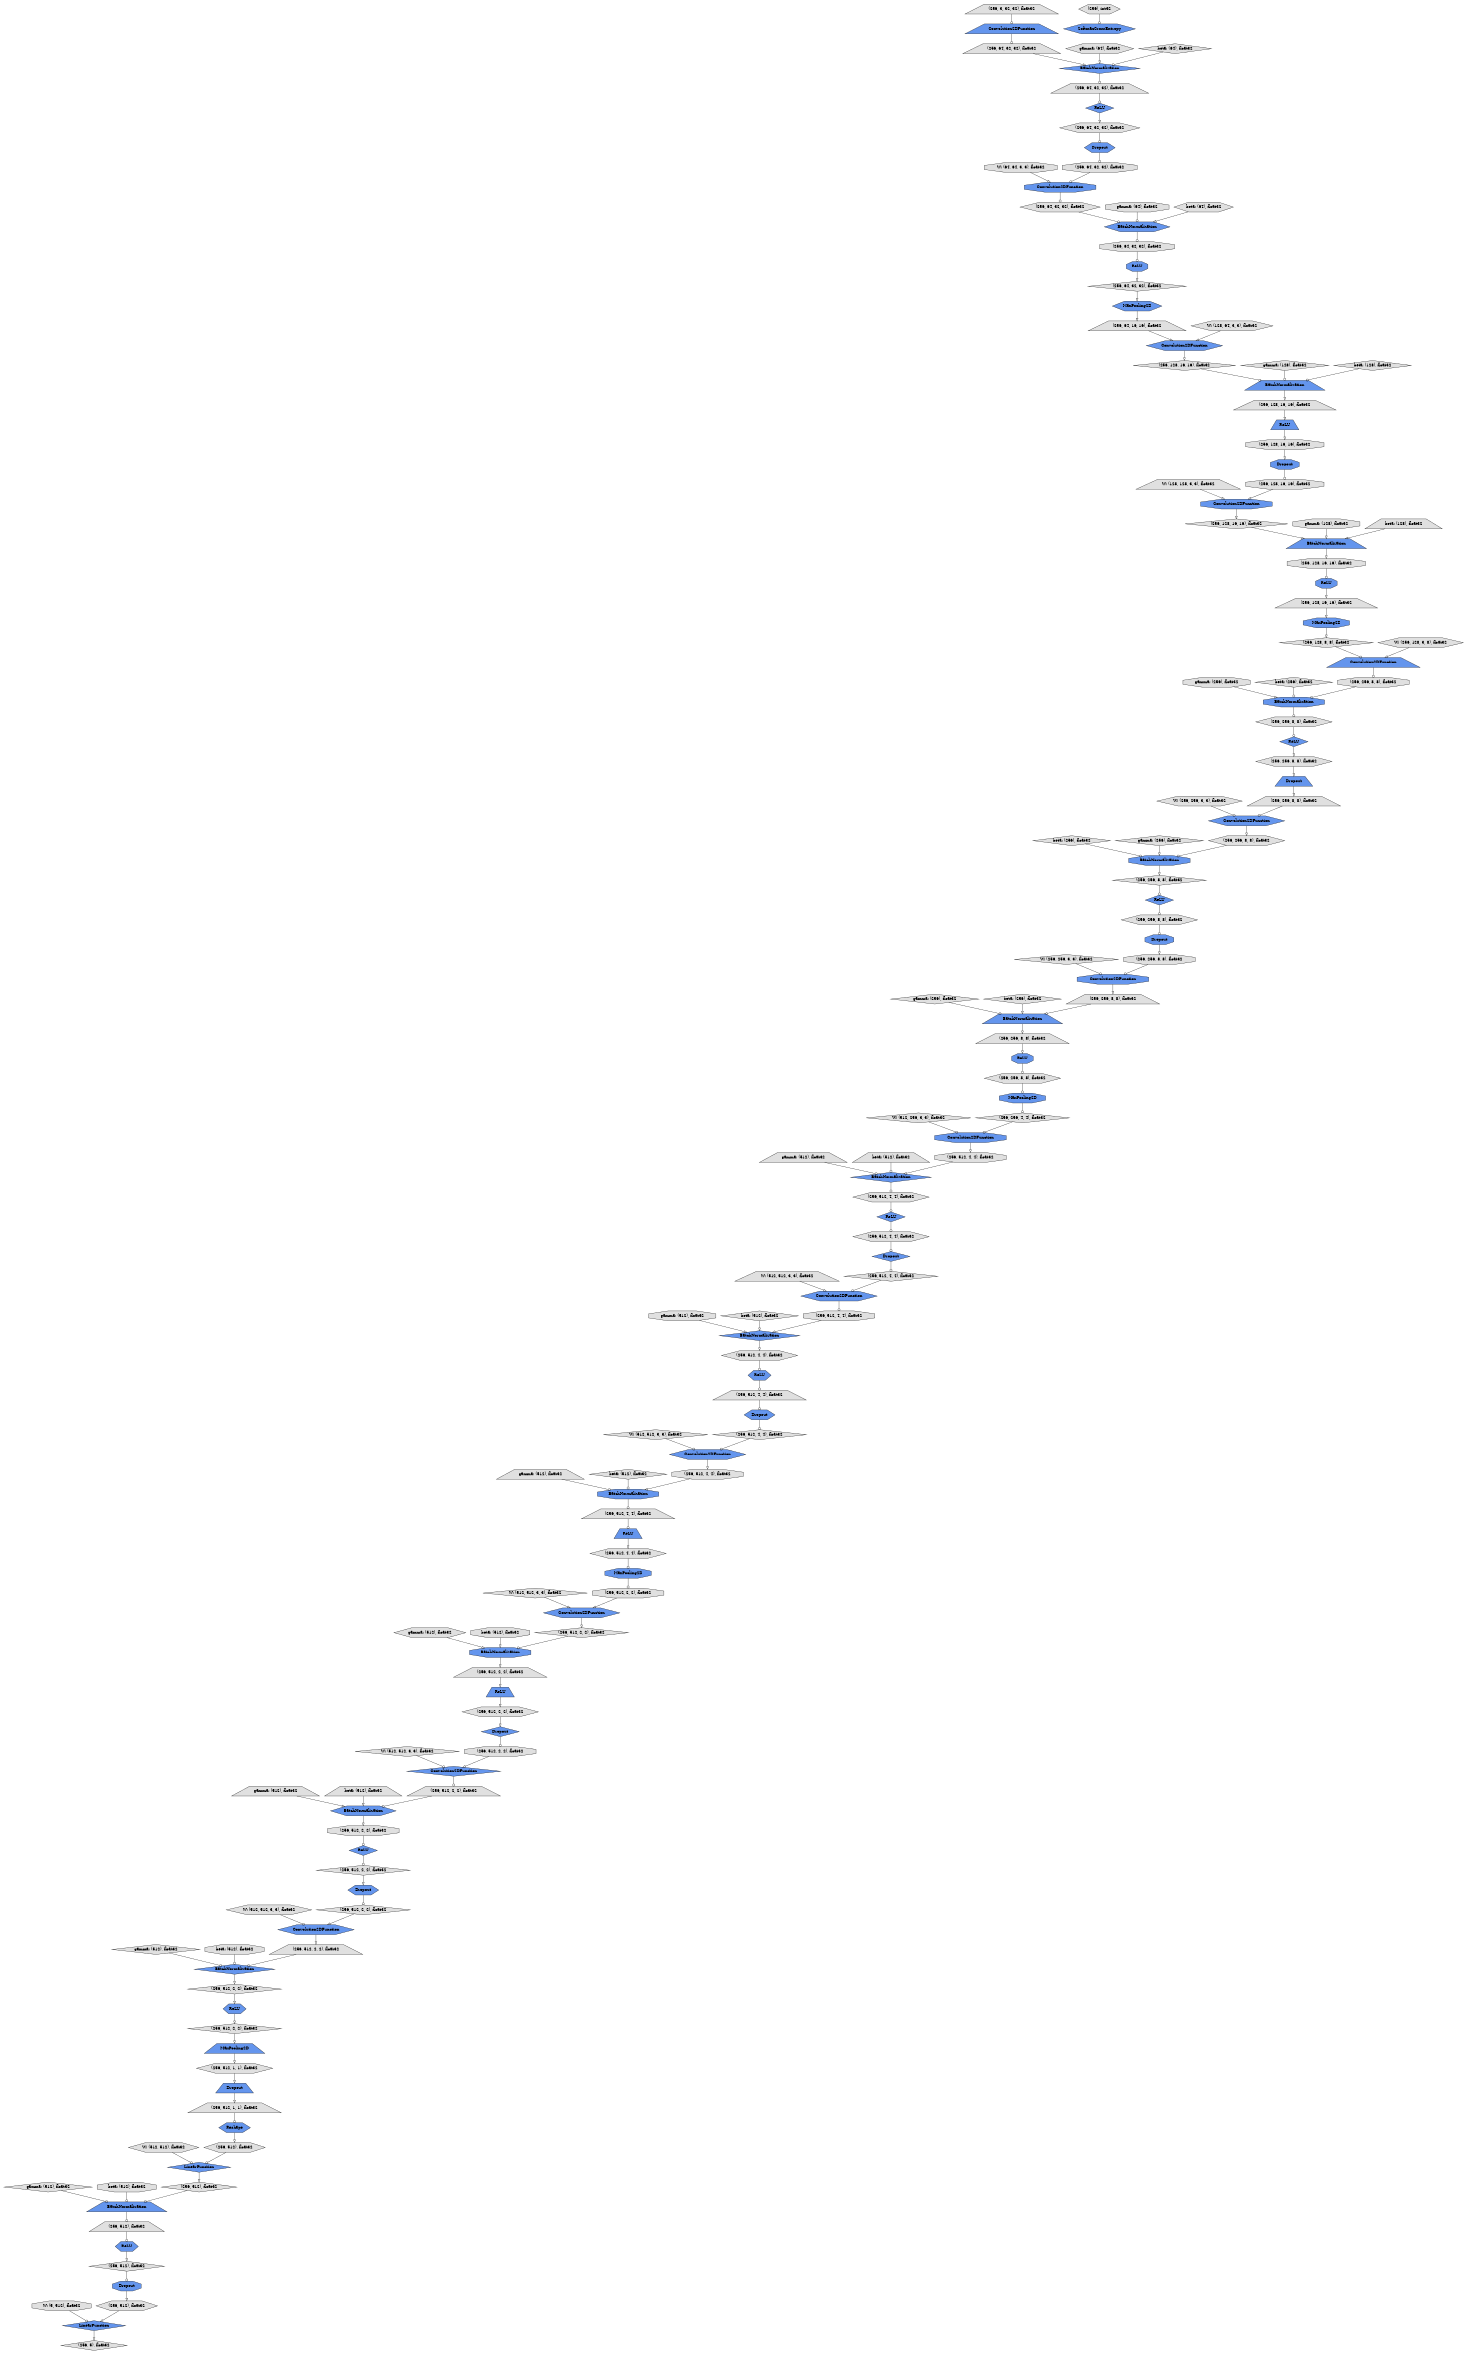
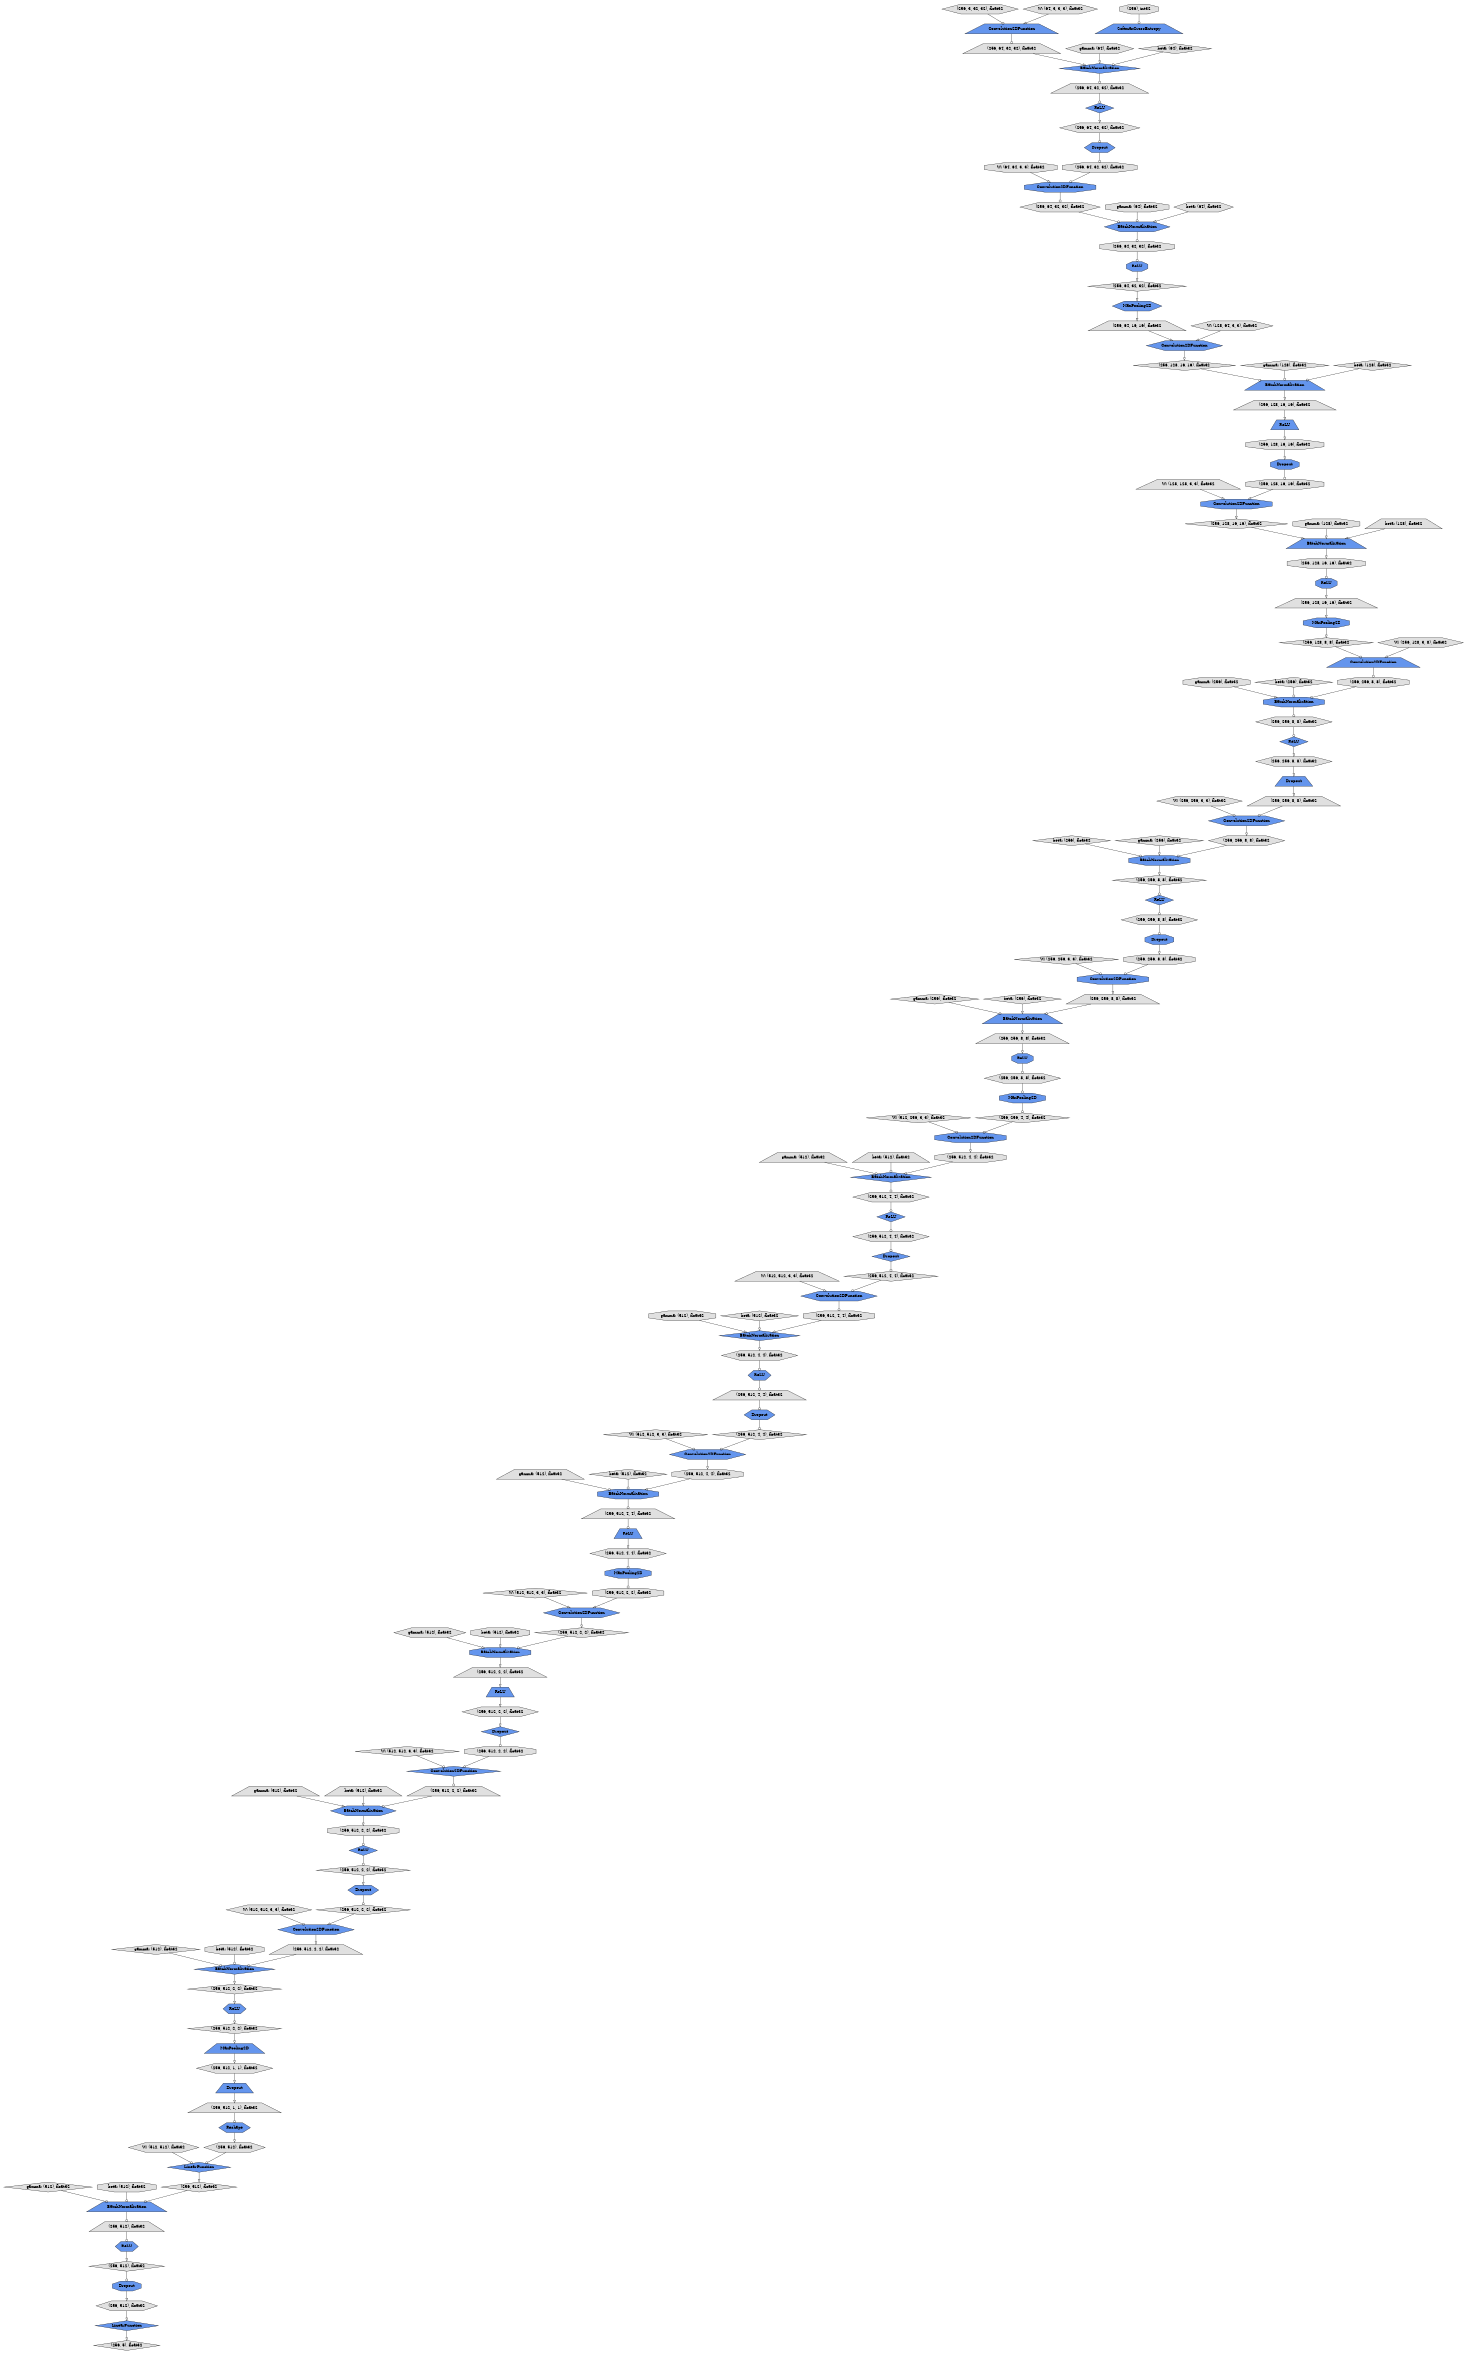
node "(256, 3, 32, 32), float32": shape trapezium -> hexagon
node "W: (64, 3, 3, 3), float32": added
node "(256), int32": shape hexagon -> octagon
node "SoftmaxCrossEntropy": shape hexagon -> trapezium
node "W: (5, 512), float32": removed
